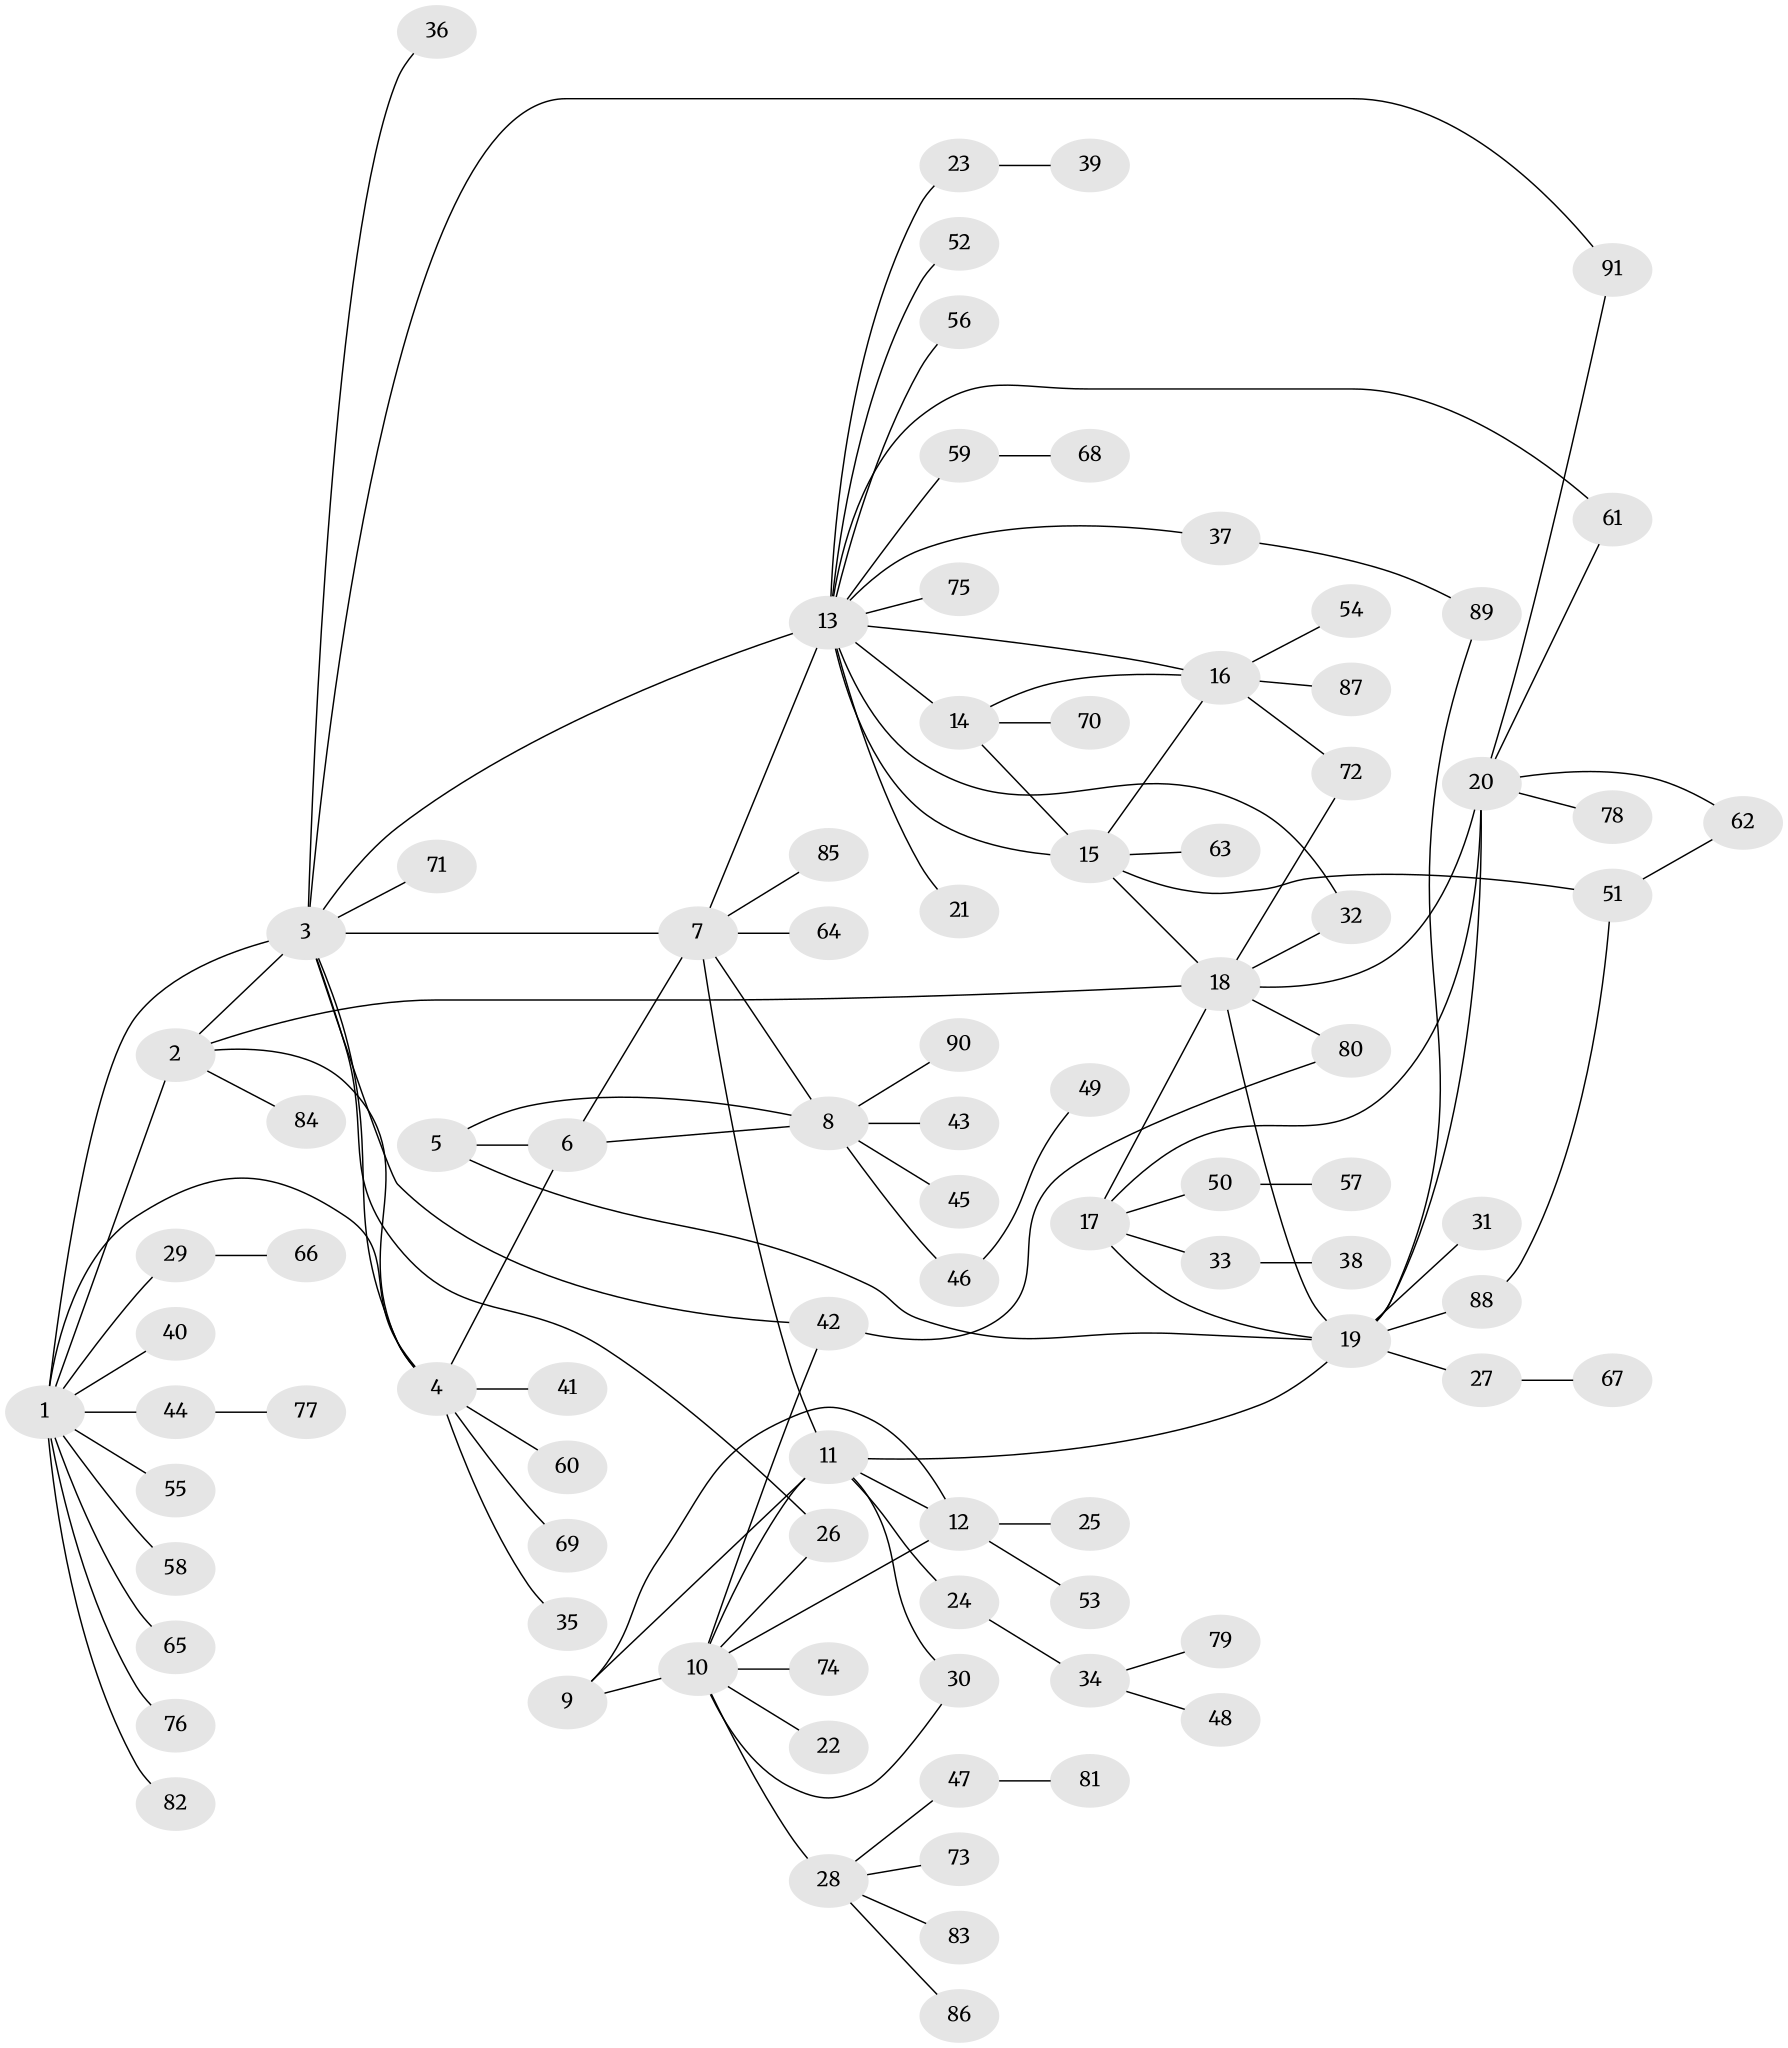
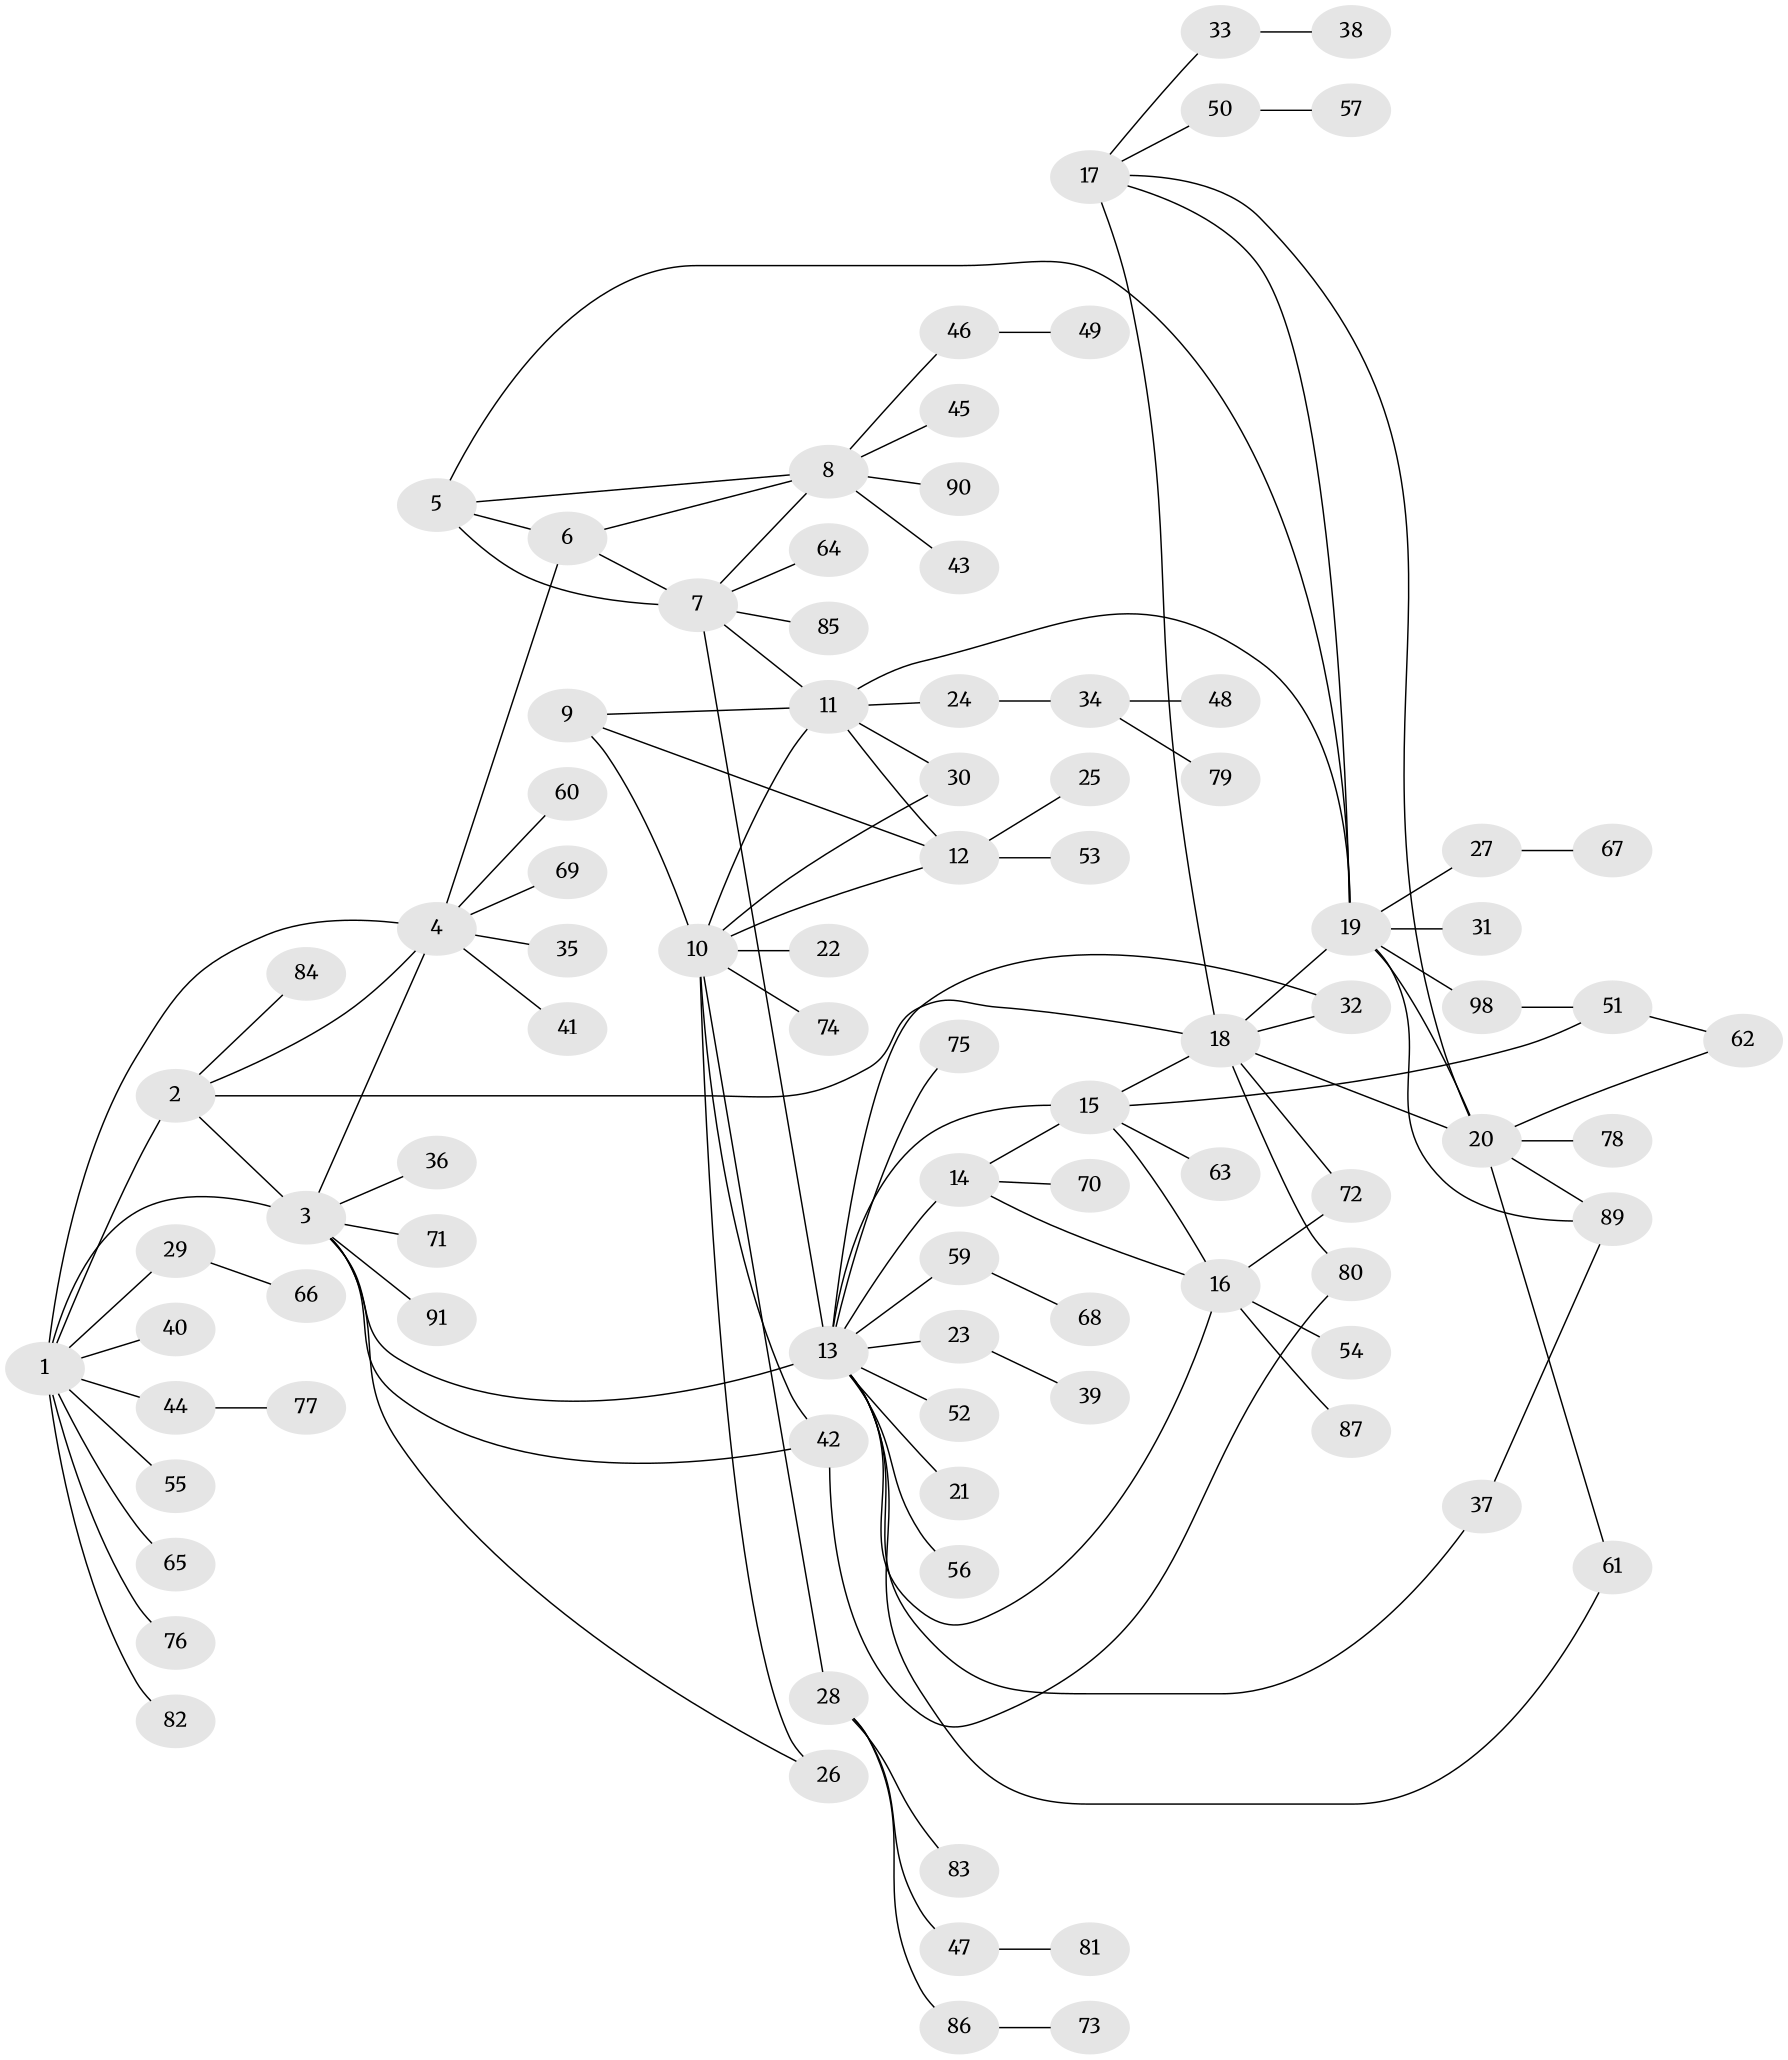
edge "91" -- "20": now "89" -- "20"
edge "3" -- "7": now "5" -- "7"
node "88": label "88" -> "98"
node "58": removed
edge "73" -- "28": now "73" -- "86"
